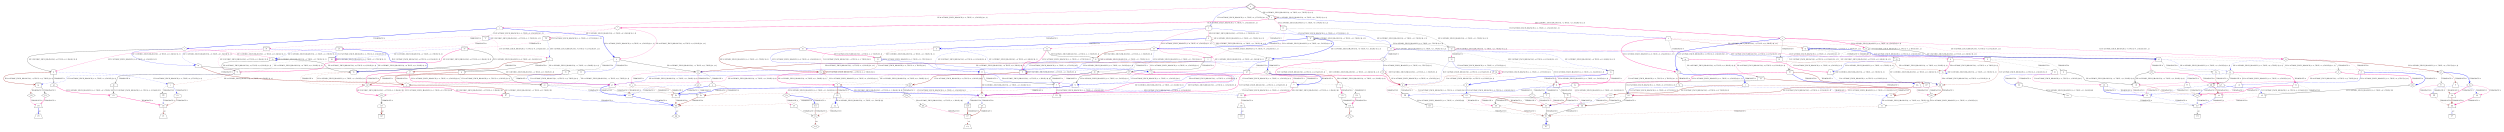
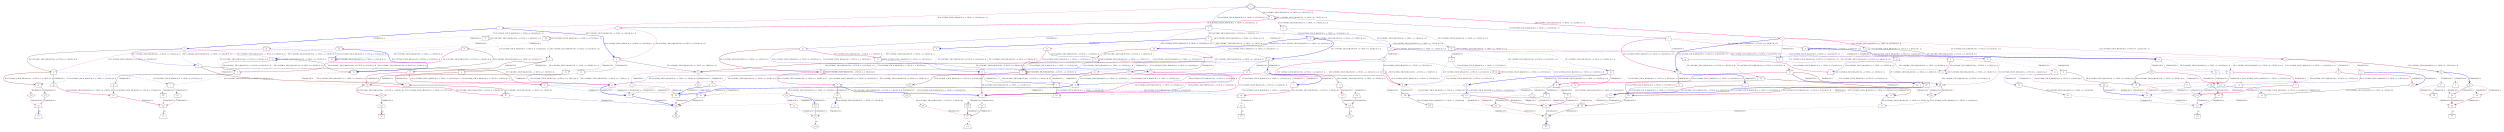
edge "107" -> "111": added, label "EX !2 !ATOMIC_EXCH_BRANCH (1, +1, TRUE, +1, 2, FALSE) !{0, 2}"
